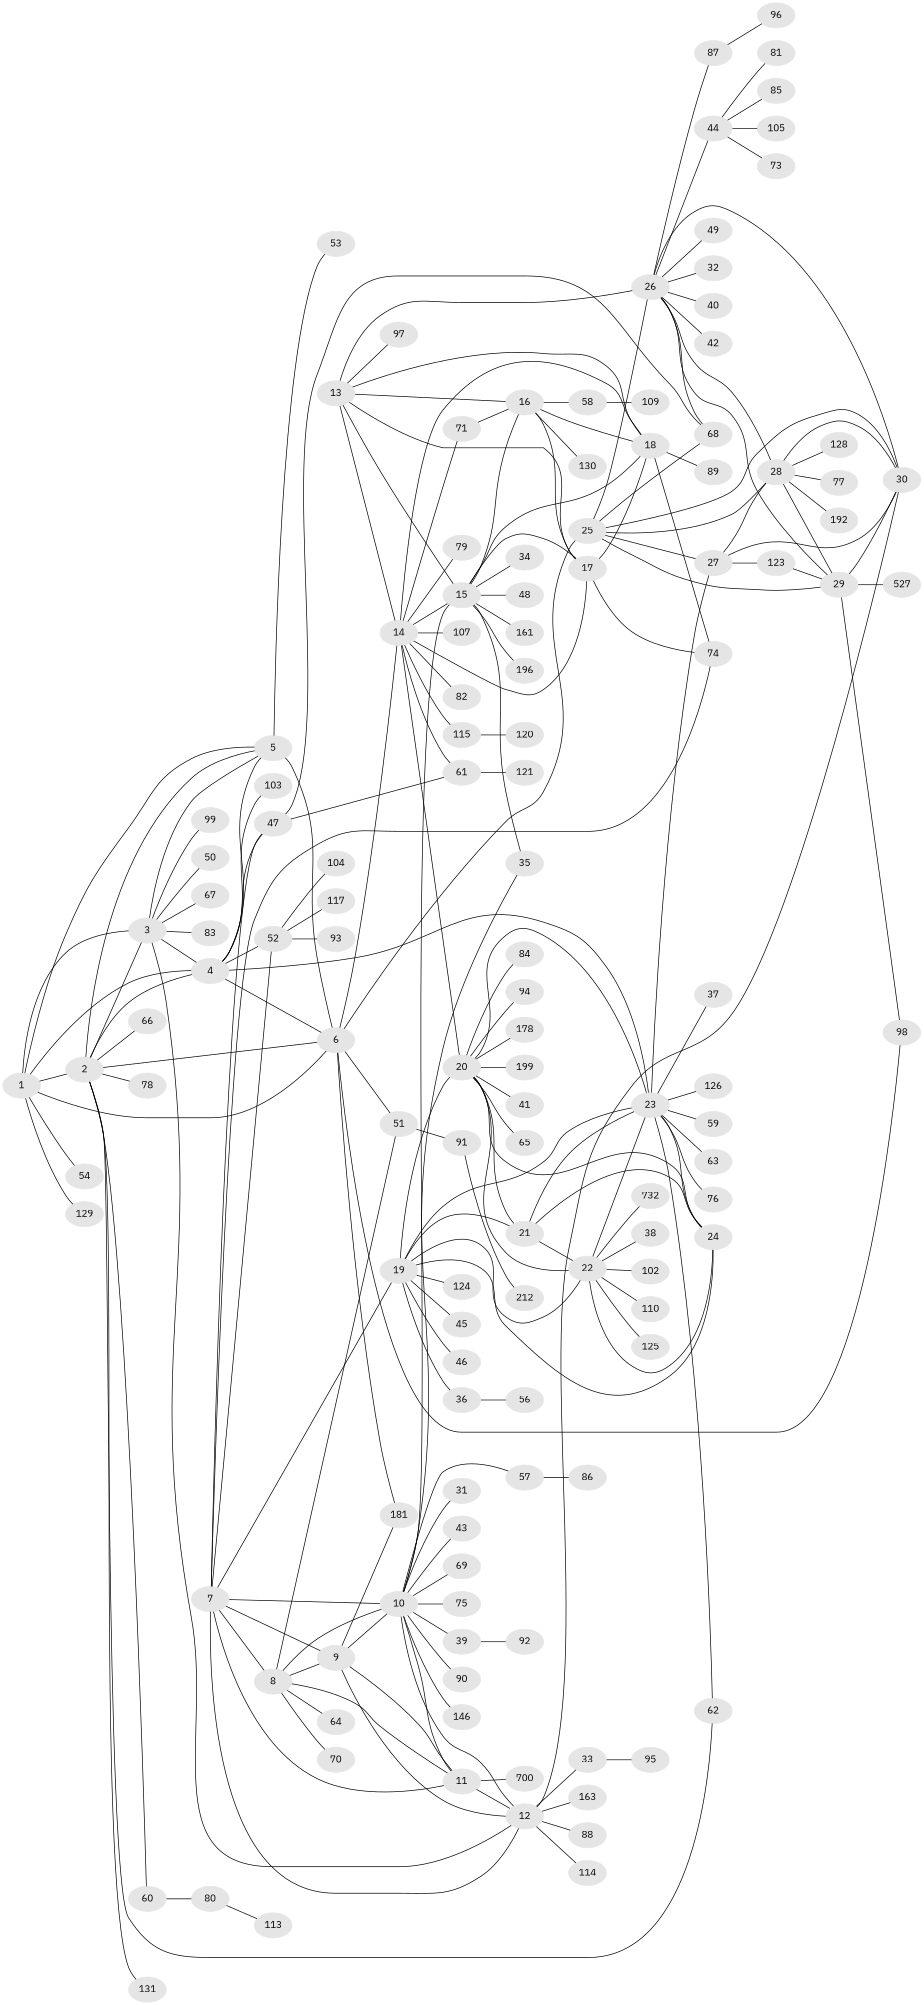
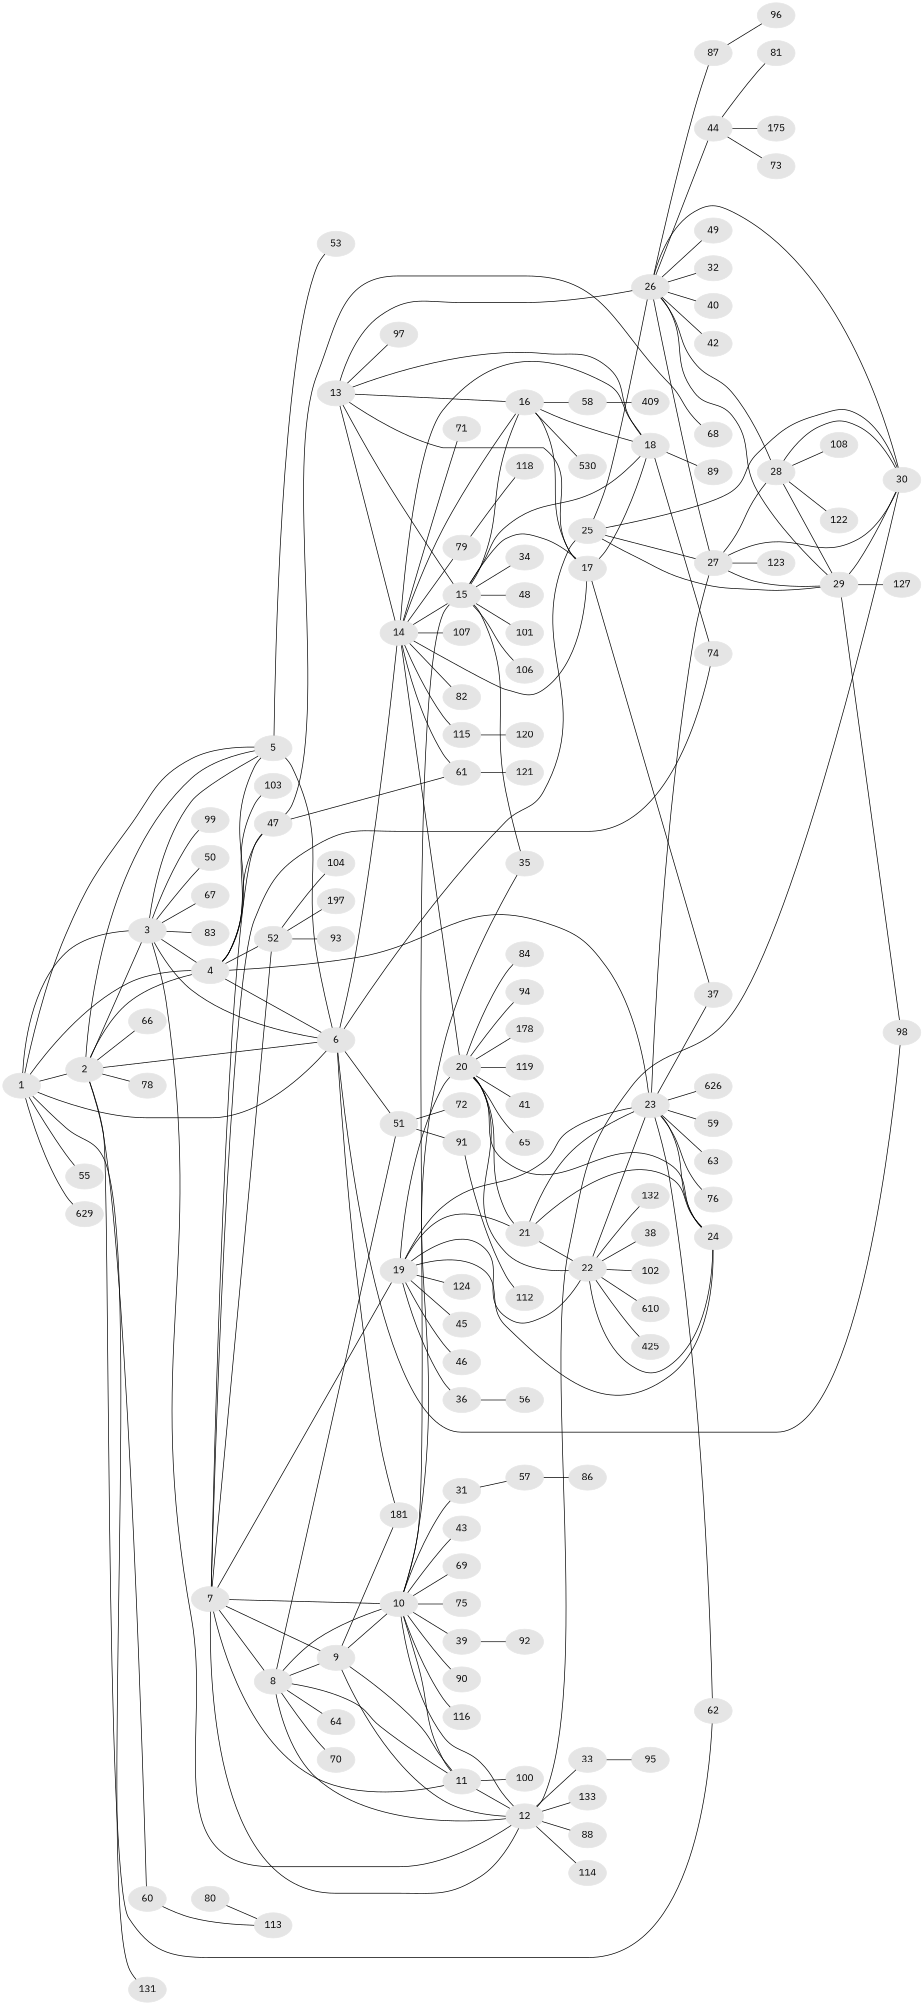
node "85": removed
node "105": label "105" -> "175"
edge "26" -- "68": now "26" -- "27"
node "109": label "109" -> "409"
edge "16" -- "71": now "16" -- "14"
node "128": label "128" -> "108"
node "118": added
node "130": label "130" -> "530"
edge "68" -- "25": removed
node "77": removed
node "192": label "192" -> "122"
edge "28" -- "25": removed
edge "123" -- "29": now "27" -- "29"
node "527": label "527" -> "127"
edge "17" -- "74": now "17" -- "37"
node "161": label "161" -> "101"
node "196": label "196" -> "106"
node "117": label "117" -> "197"
edge "20" -- "23": removed
edge "3" -- "6": added
node "199": label "199" -> "119"
node "126": label "126" -> "626"
node "72": added
node "54": label "54" -> "55"
node "732": label "732" -> "132"
node "129": label "129" -> "629"
node "212": label "212" -> "112"
node "110": label "110" -> "610"
node "125": label "125" -> "425"
edge "57" -- "10": now "57" -- "31"
edge "2" -- "131": now "1" -- "131"
node "146": label "146" -> "116"
node "700": label "700" -> "100"
node "163": label "163" -> "133"
edge "8" -- "12": added
edge "60" -- "80": now "60" -- "113"
